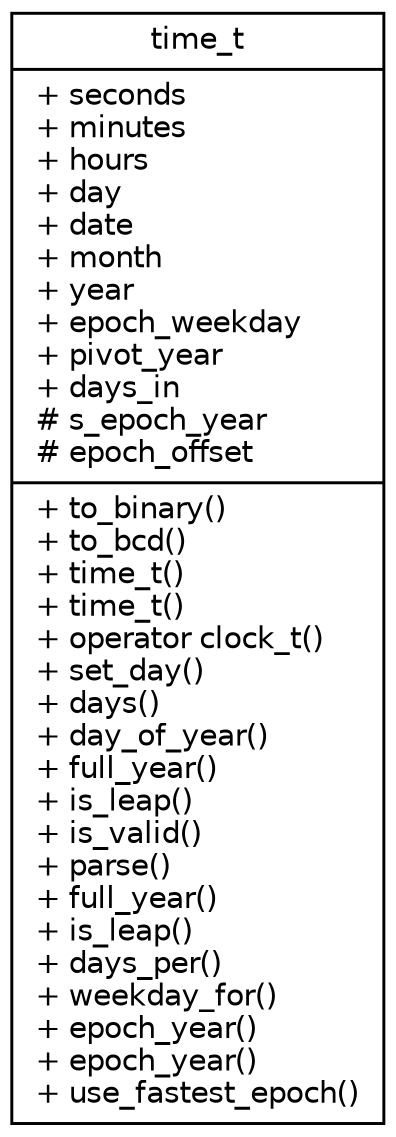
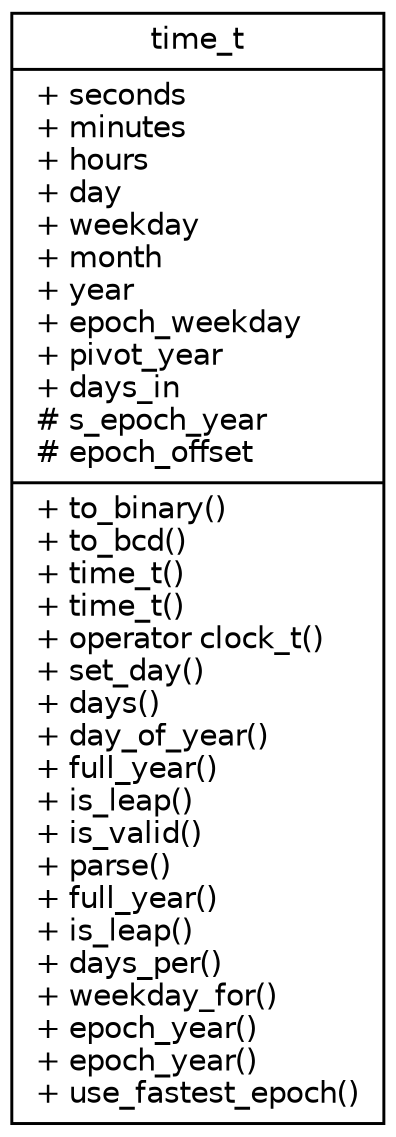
node "time_t": text "+ date" -> "+ weekday"
